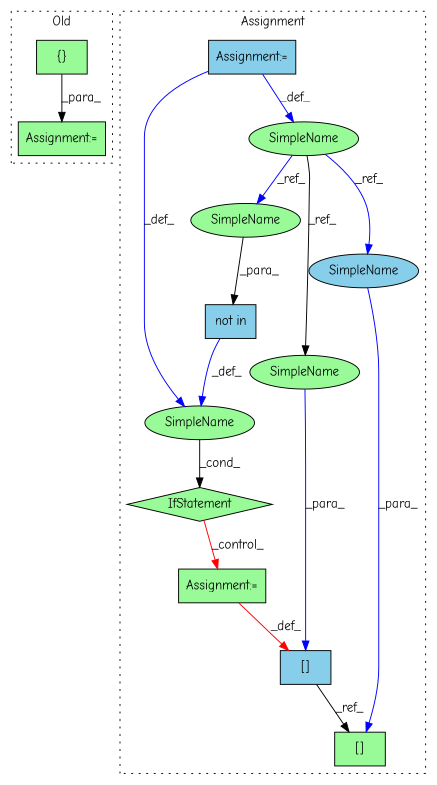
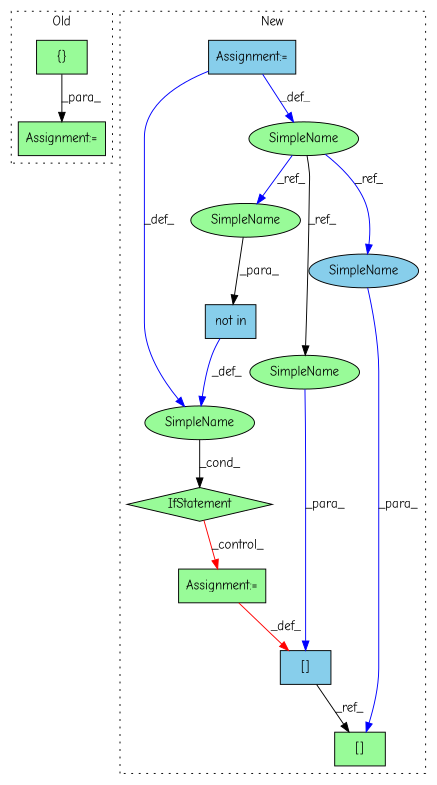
cluster "Assignment": label "Assignment" -> "New"
